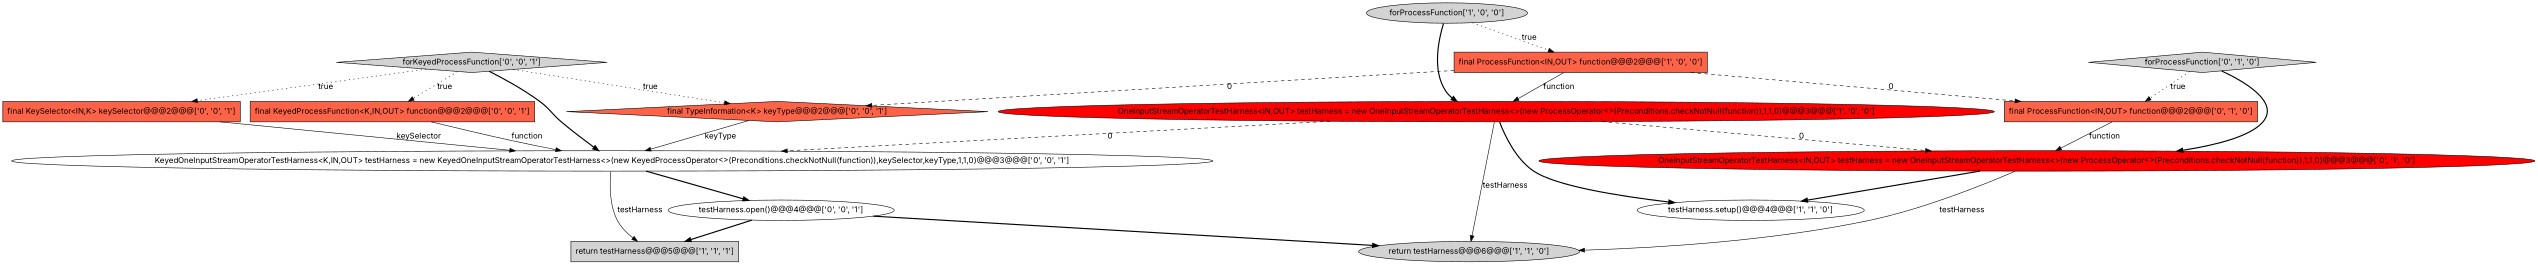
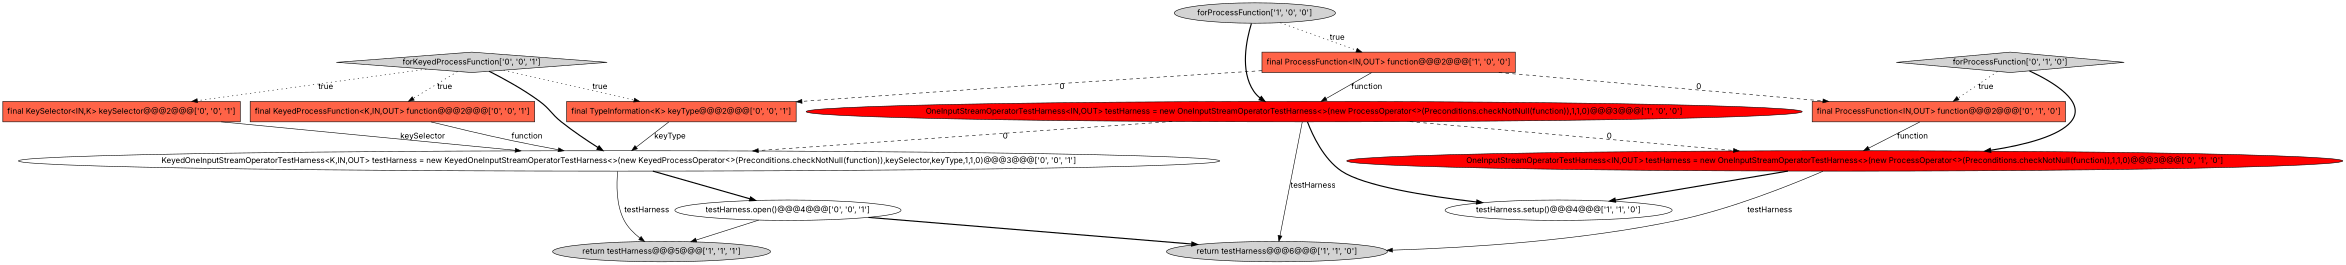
node "final TypeInformation<K> keyType@@@2@@@['0', '0', '1']": shape diamond -> box
edge "testHarness.open()@@@4@@@['0', '0', '1']" -> "return testHarness@@@5@@@['1', '1', '1']": style bold -> solid
node "return testHarness@@@5@@@['1', '1', '1']": shape box -> ellipse
